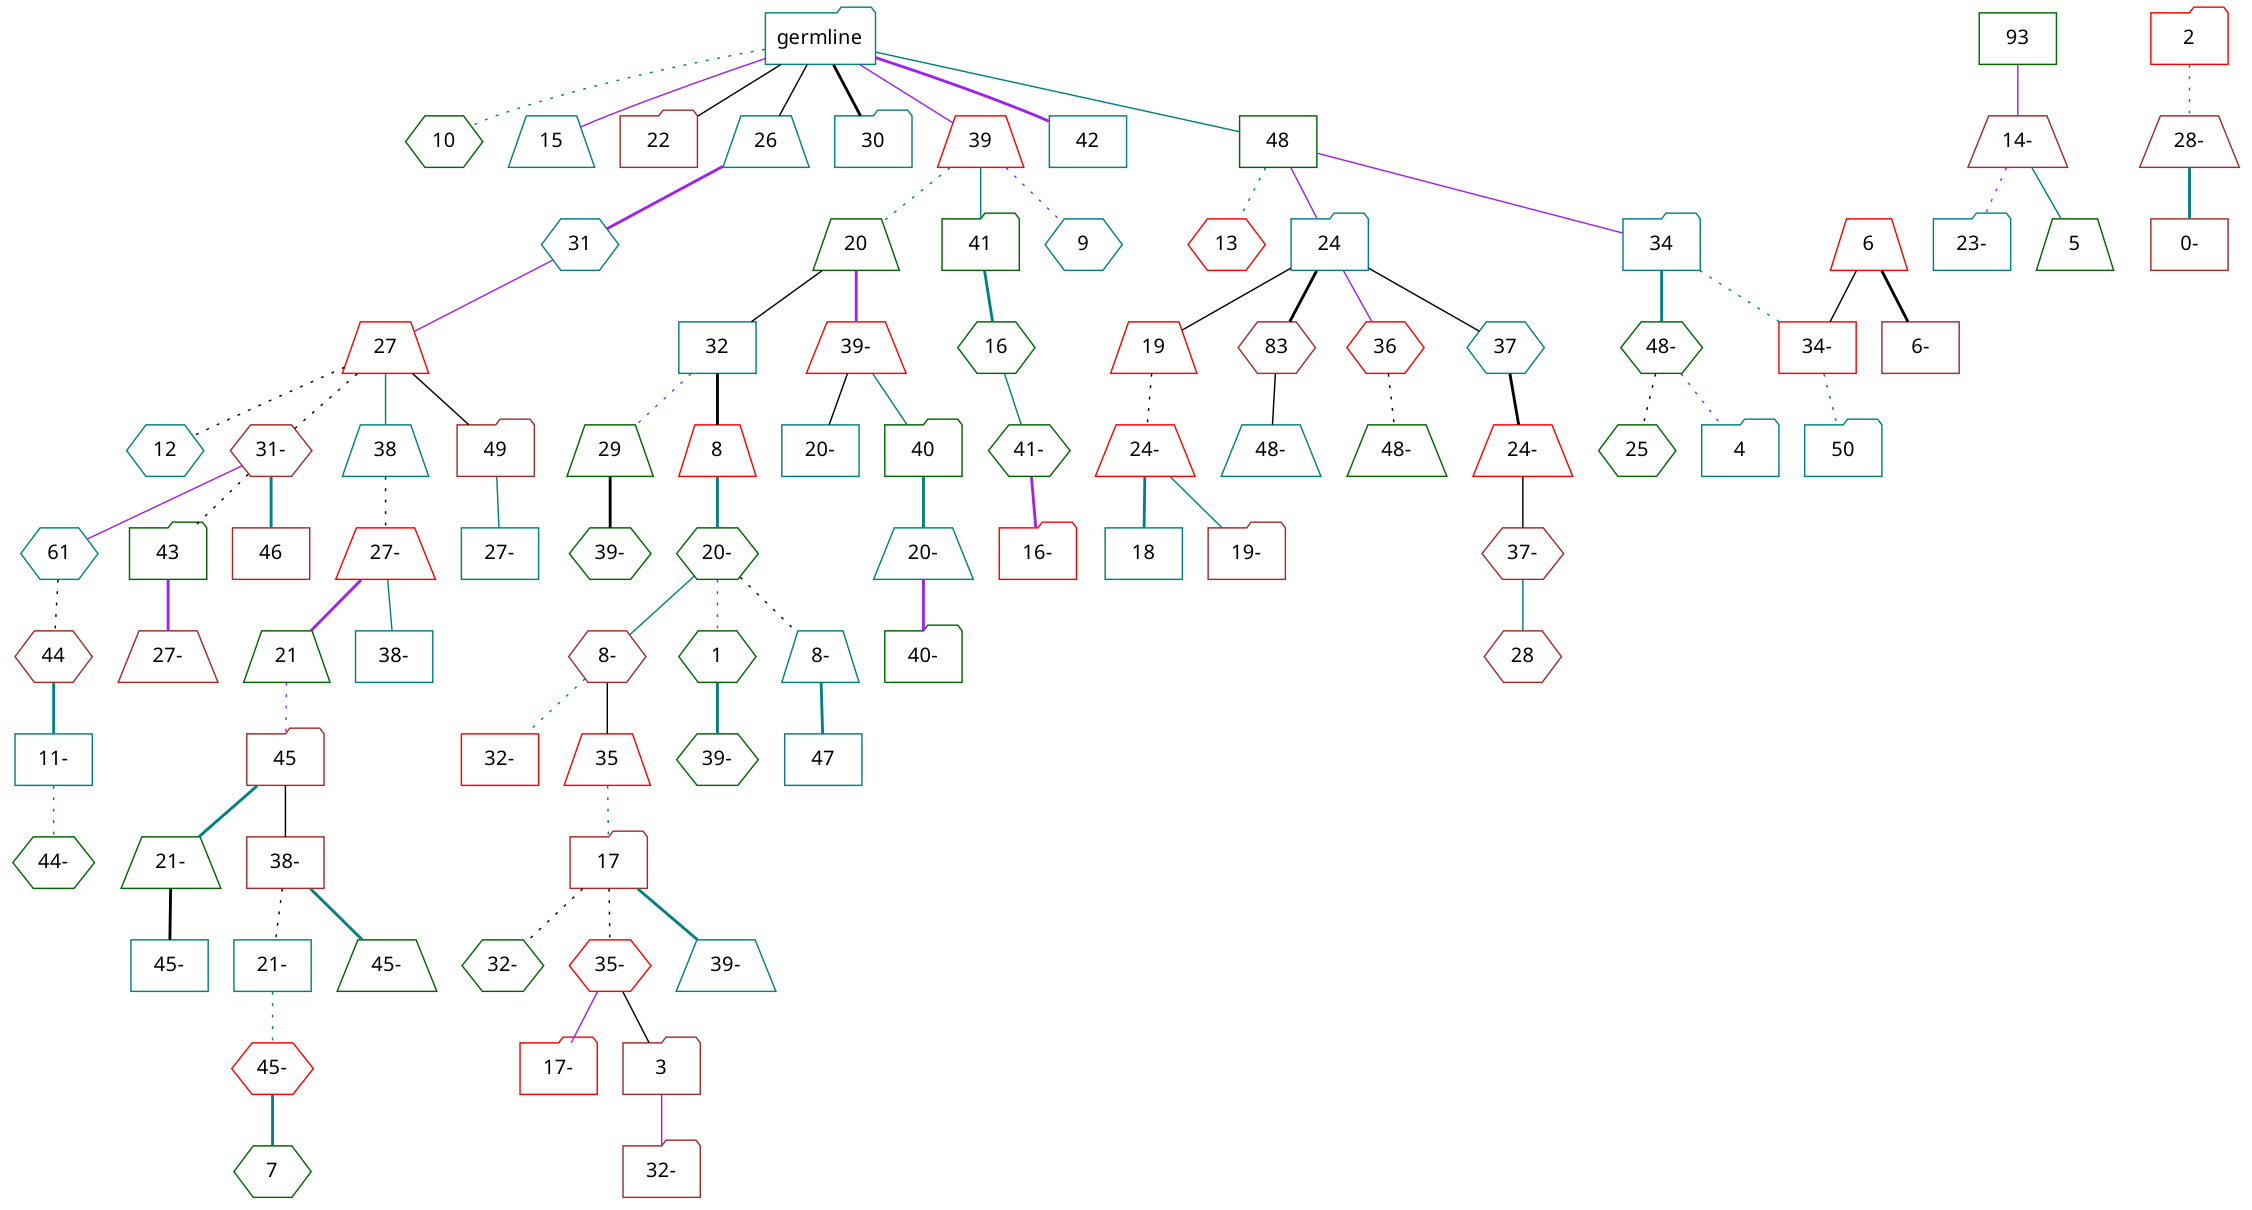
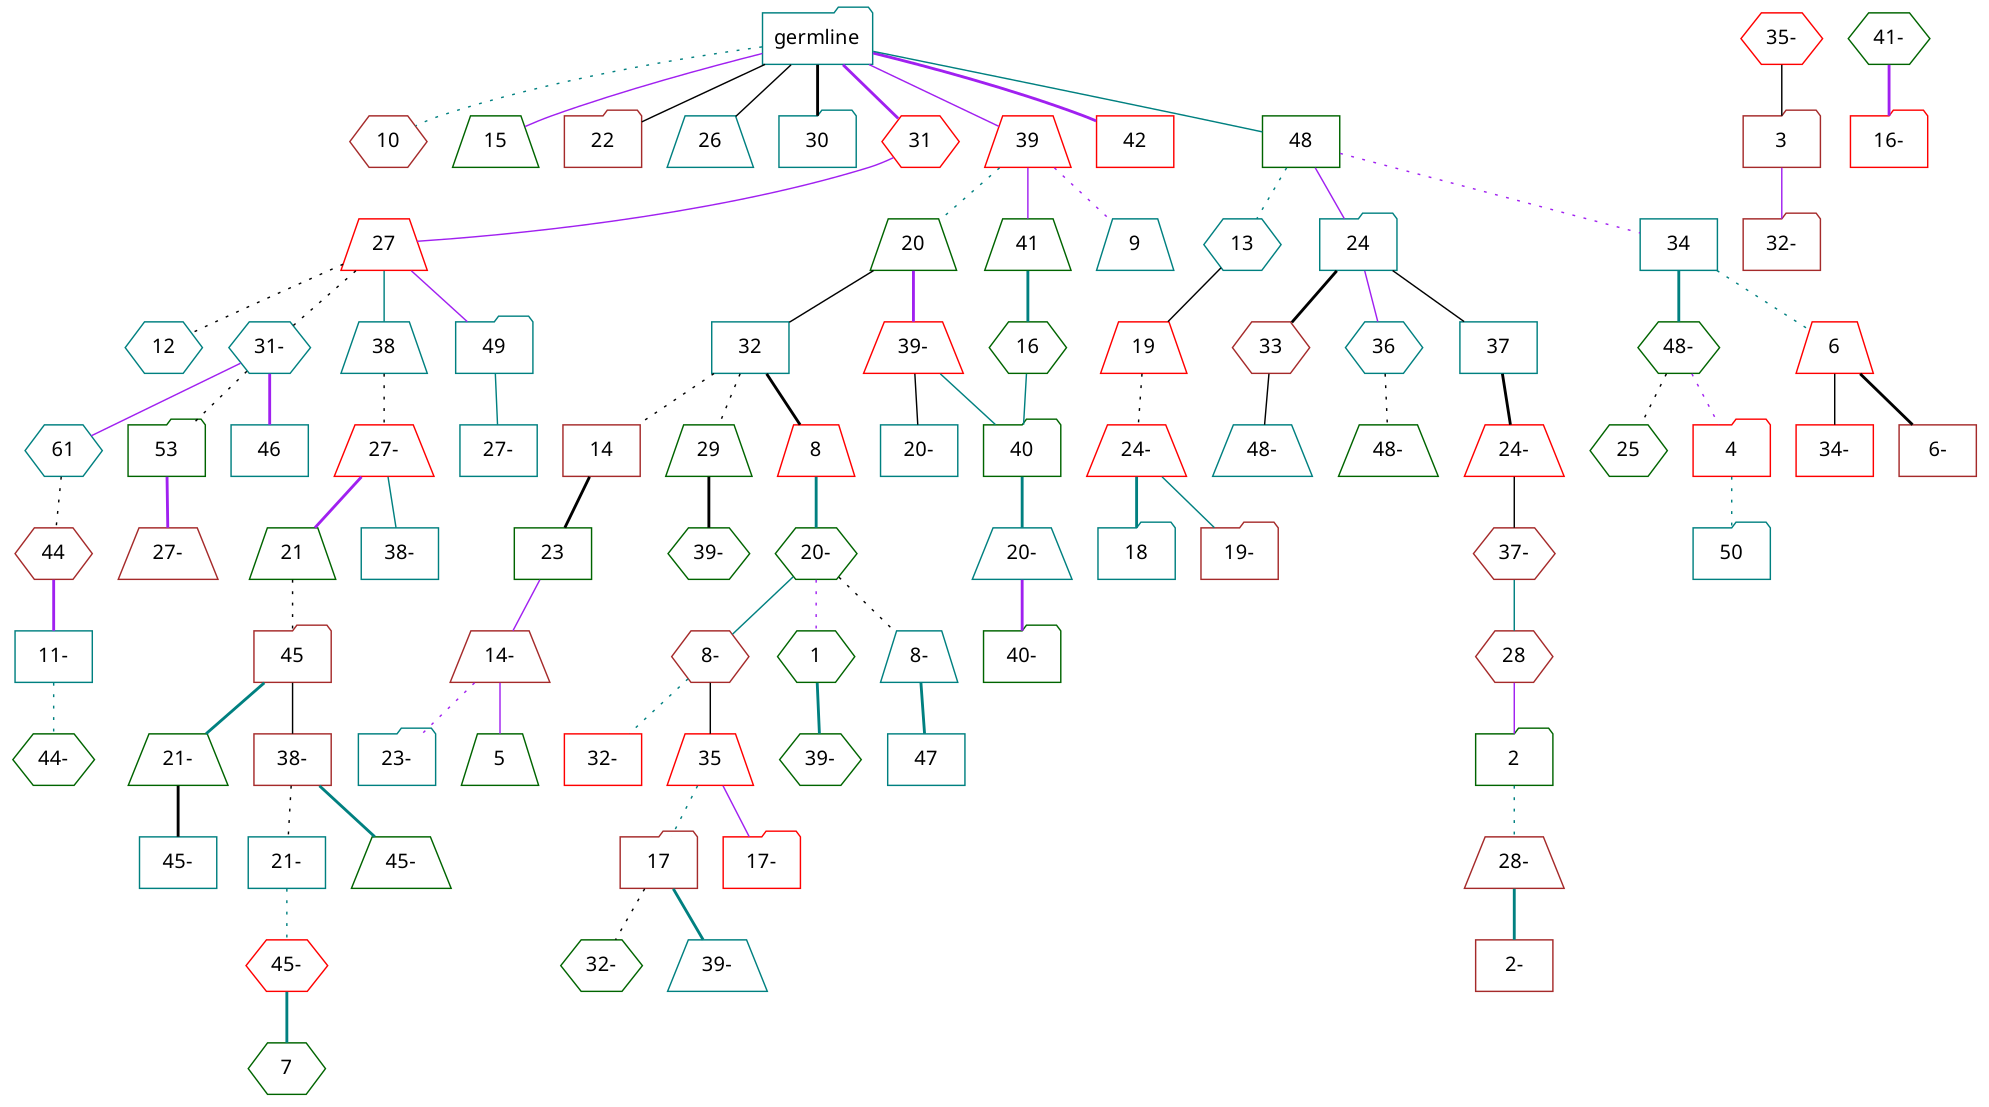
node "93": label "93" -> "23"
node "2": color red -> darkgreen
node "10": color darkgreen -> brown
node "15": color teal -> darkgreen
node "42": color teal -> red
edge "39" -- "41": color teal -> purple
edge "48" -- "34": style solid -> dotted
edge "14-" -- "5": color teal -> purple
edge "26" -- "31": now "germline" -- "31"
node "31": color teal -> red
node "41": shape folder -> trapezium
node "9": shape hexagon -> trapezium
node "13": color red -> teal
node "34": shape folder -> box
node "0-": label "0-" -> "2-"
edge "34" -- "34-": now "34" -- "6"
edge "24" -- "19": now "13" -- "19"
node "83": label "83" -> "33"
node "36": color red -> teal
node "37": shape hexagon -> box
edge "27" -- "49": color black -> purple
edge "16" -- "41-": now "16" -- "40"
edge "34-" -- "50": now "4" -- "50"
edge "32" -- "29": color purple -> black
node "31-": color brown -> teal
node "49": color brown -> teal
node "14": added
node "4": color teal -> red
edge "31-" -- "46": color teal -> purple
node "43": label "43" -> "53"
node "46": color brown -> teal
node "18": shape box -> folder
edge "44" -- "11-": color teal -> purple
edge "21" -- "45": color purple -> black
edge "28" -- "2": added
edge "17" -- "35-": removed
edge "35-" -- "17-": now "35" -- "17-"
